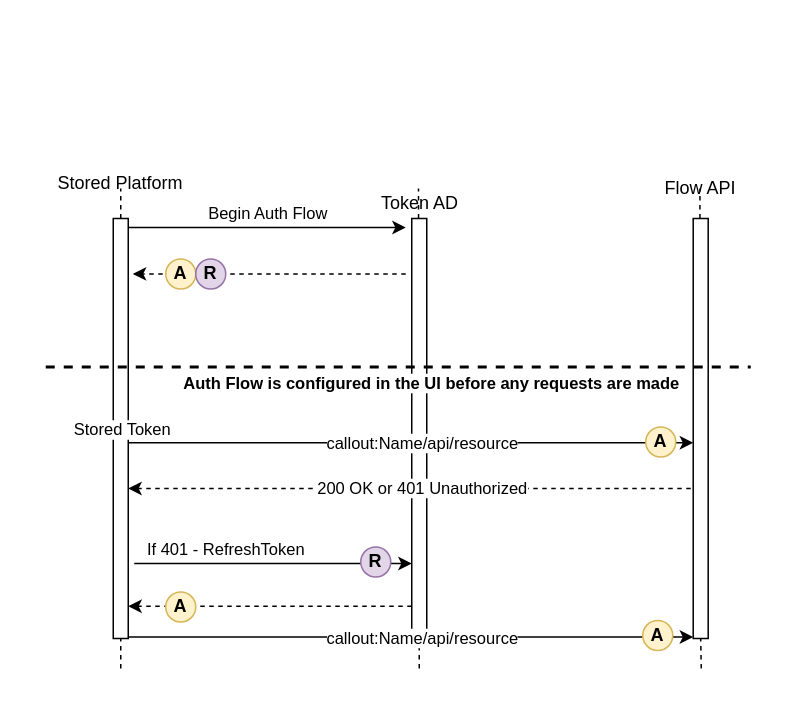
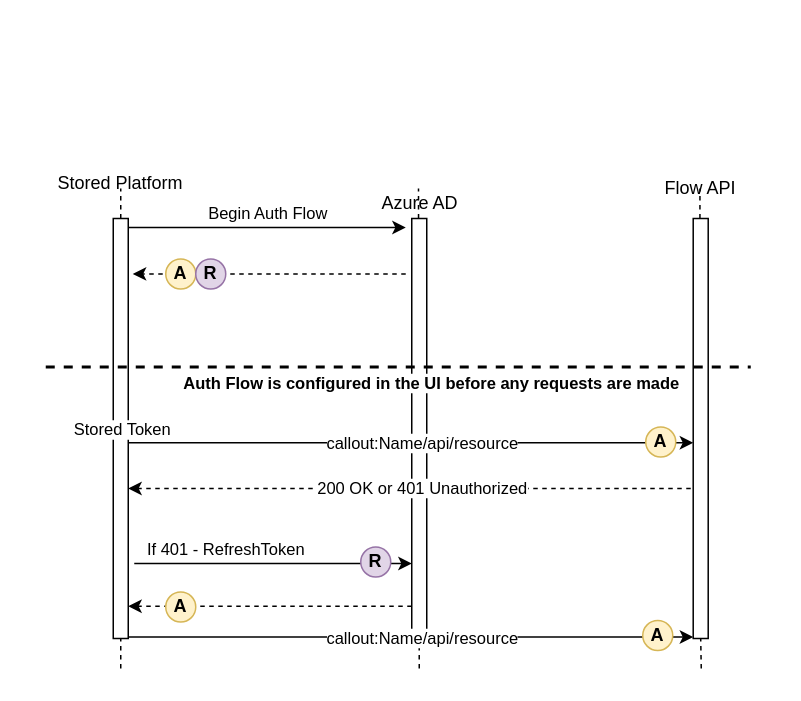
node "Token AD": label "Token AD" -> "Azure AD"
